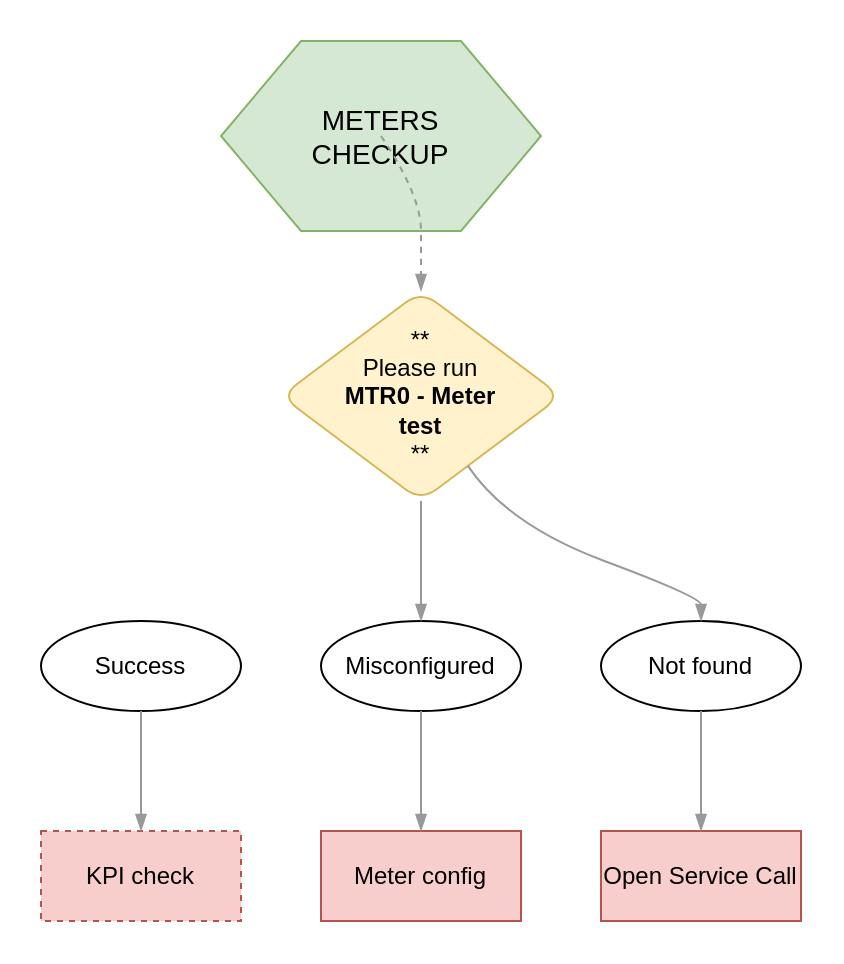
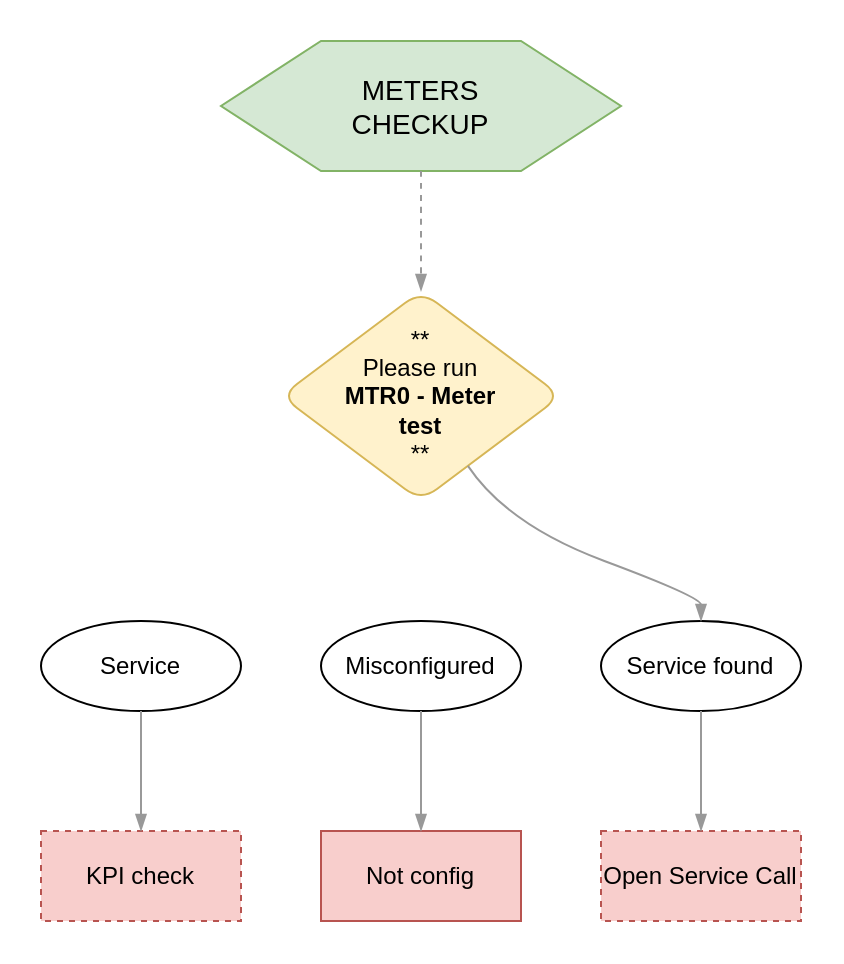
node "METERS CHECKUP": size 320x190 -> 400x130
edge "** Please run MTR0 - Meter test **" -> "Misconfigured": removed
node "Success": label "Success" -> "Service"
node "Not found": label "Not found" -> "Service found"
node "Open Service Call": style solid -> dashed
node "Meter config": label "Meter config" -> "Not config"
